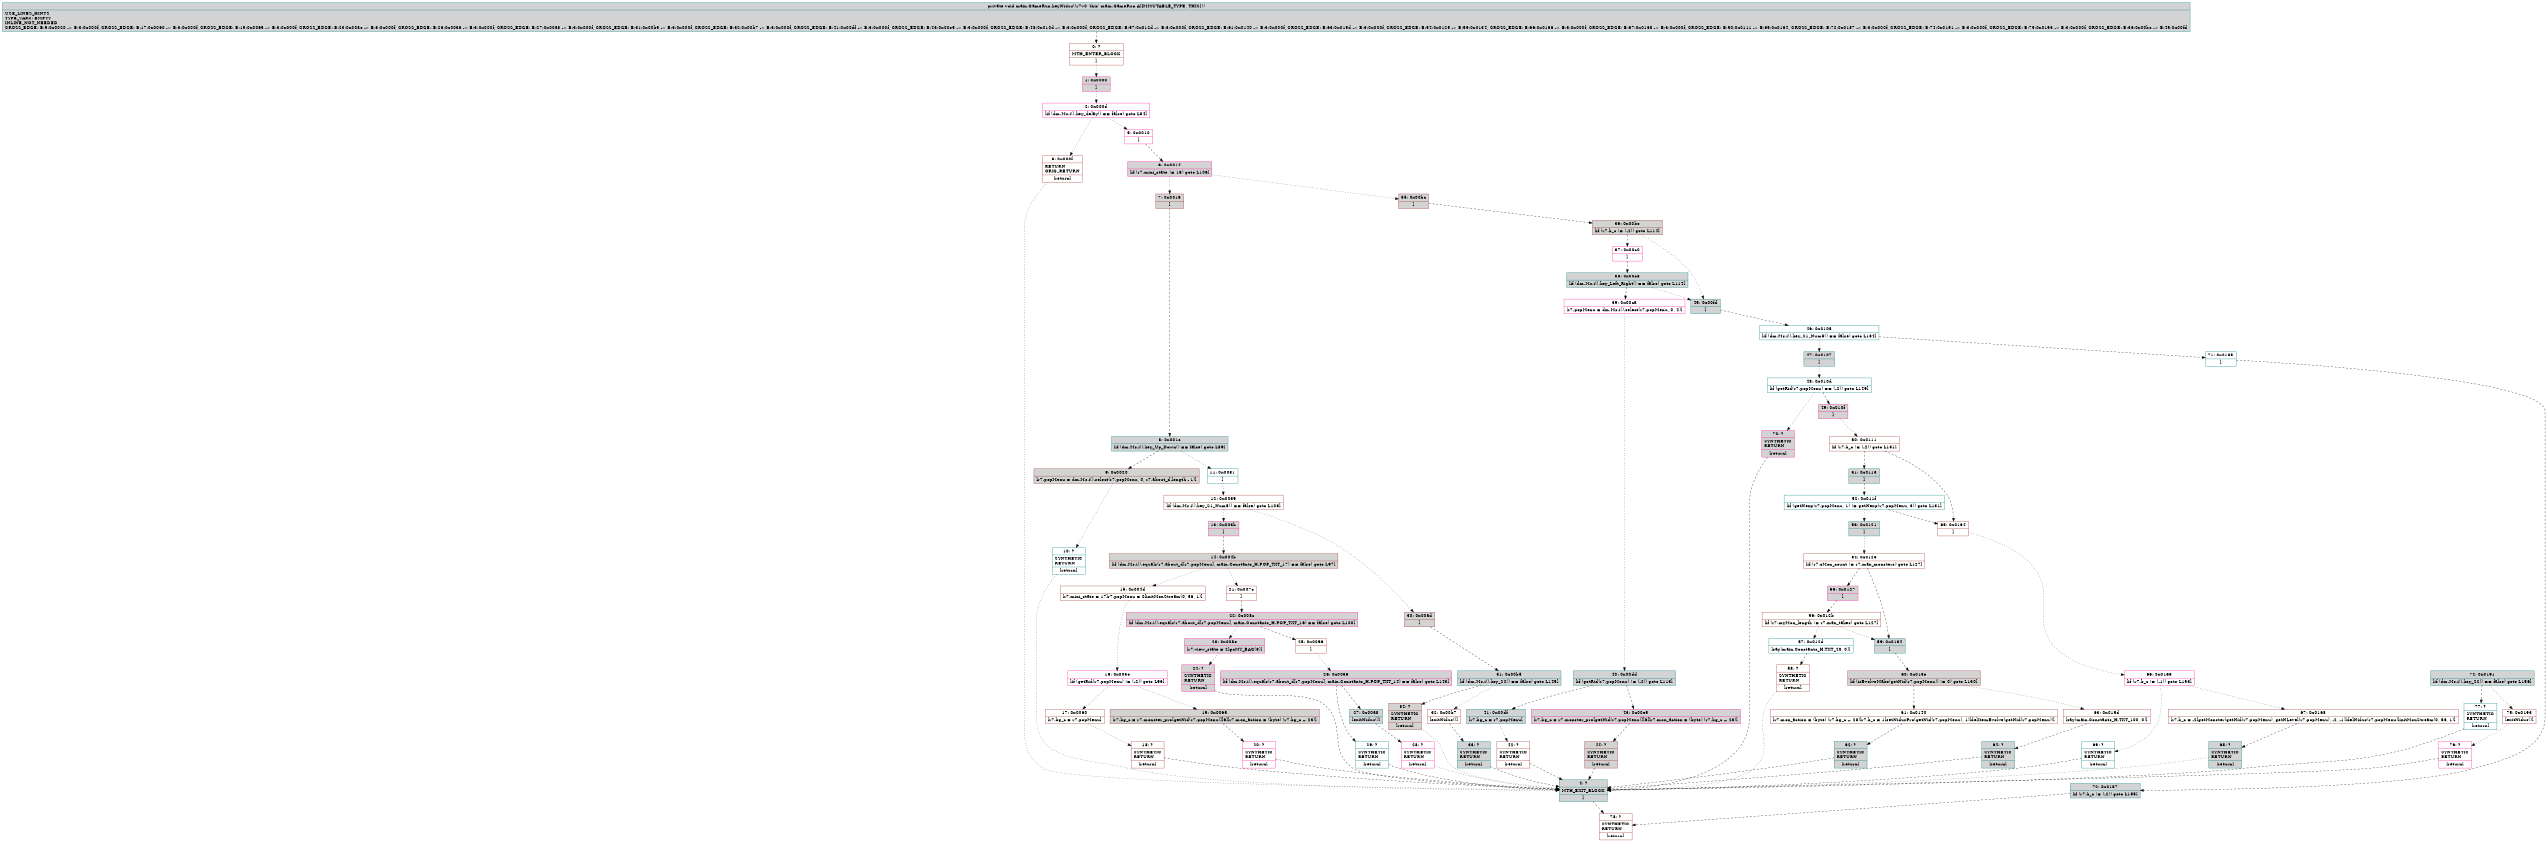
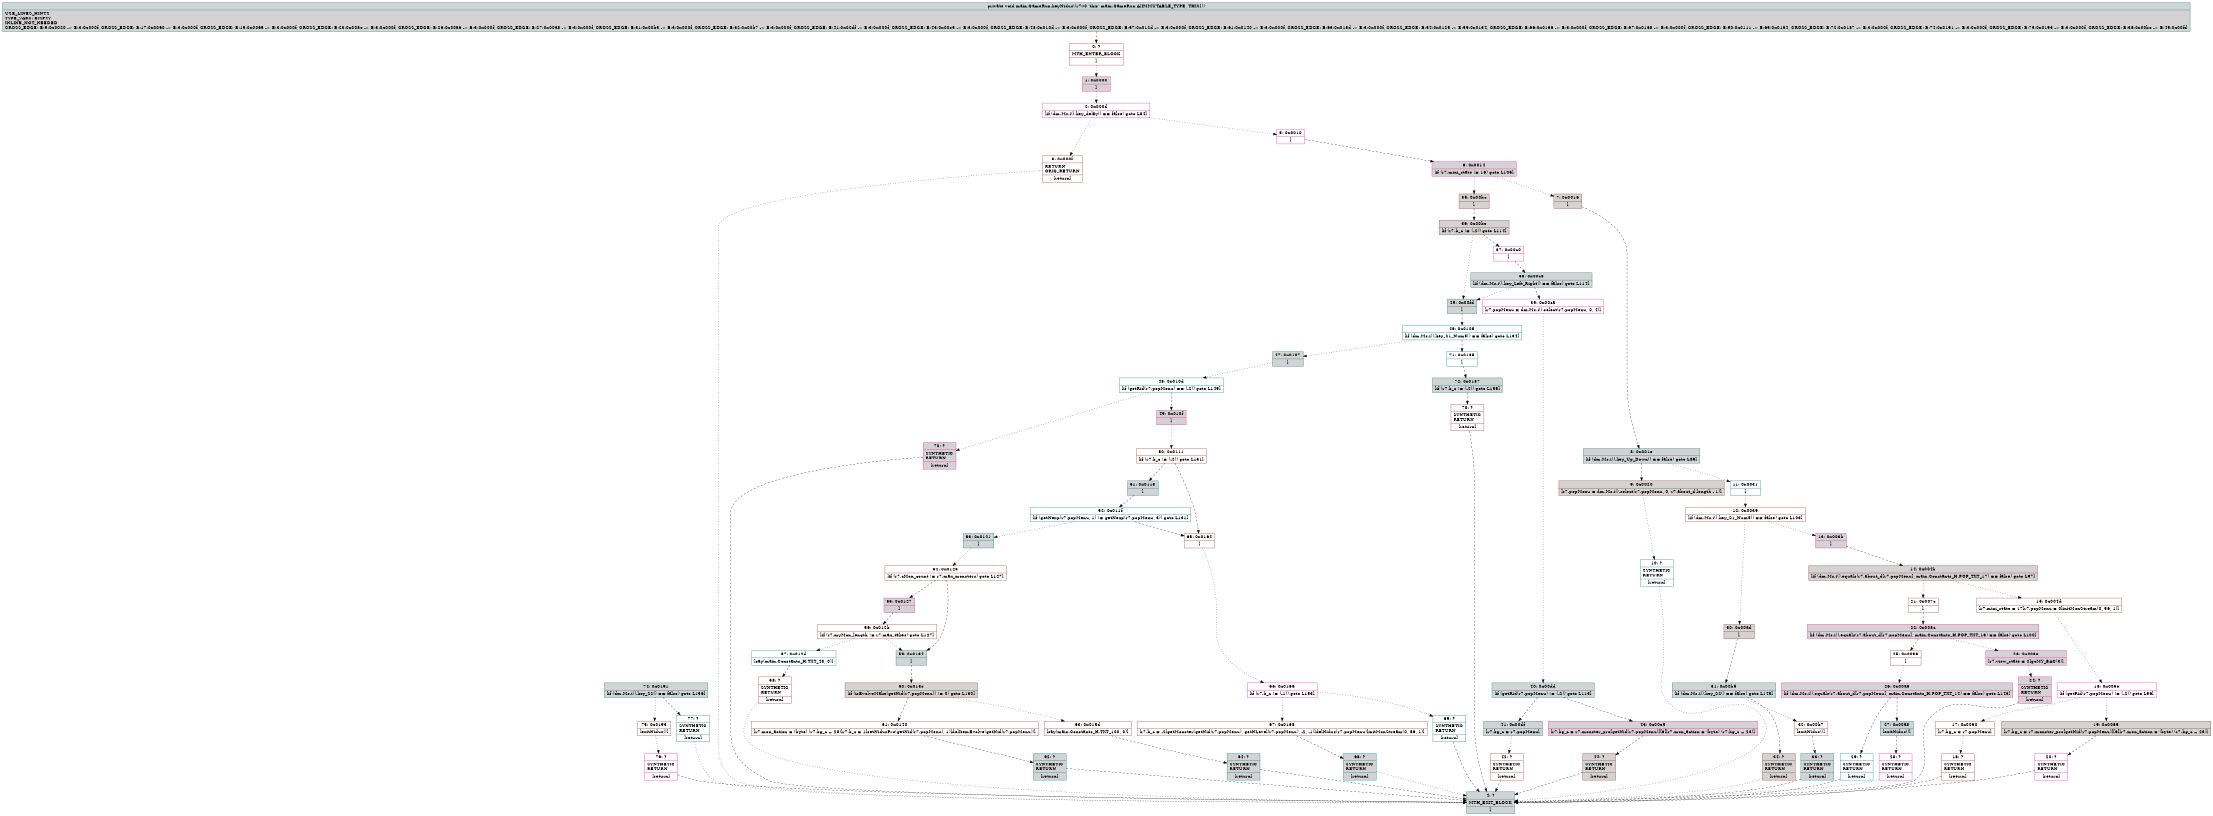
edge "77: ?" -> "4: ?": style dashed -> dotted
edge "4: ?" -> "78: ?": reversed
